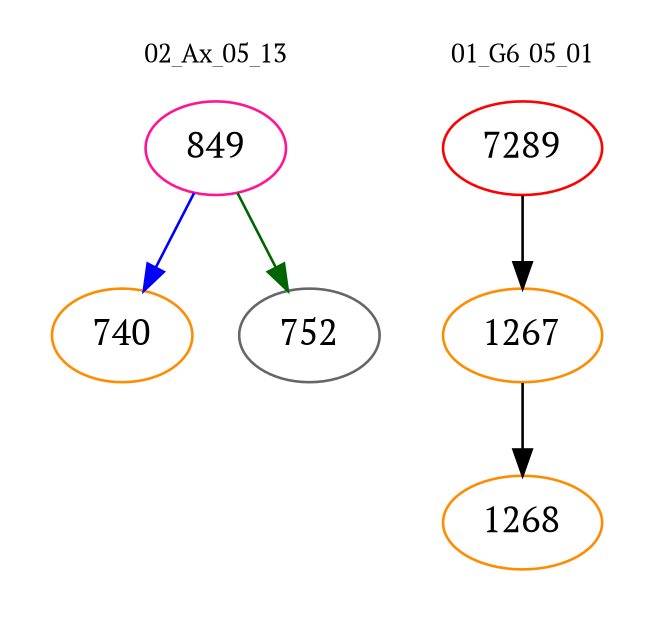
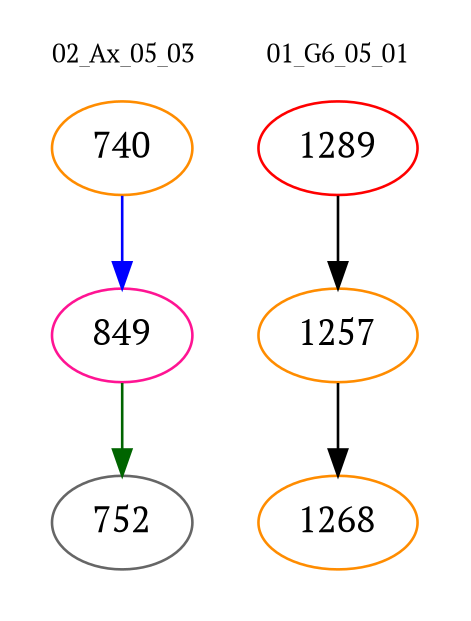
cluster "02_Ax_05_13": label "02_Ax_05_13" -> "02_Ax_05_03"
node "7289": label "7289" -> "1289"
edge "849" -> "740": reversed
node "1267": label "1267" -> "1257"
